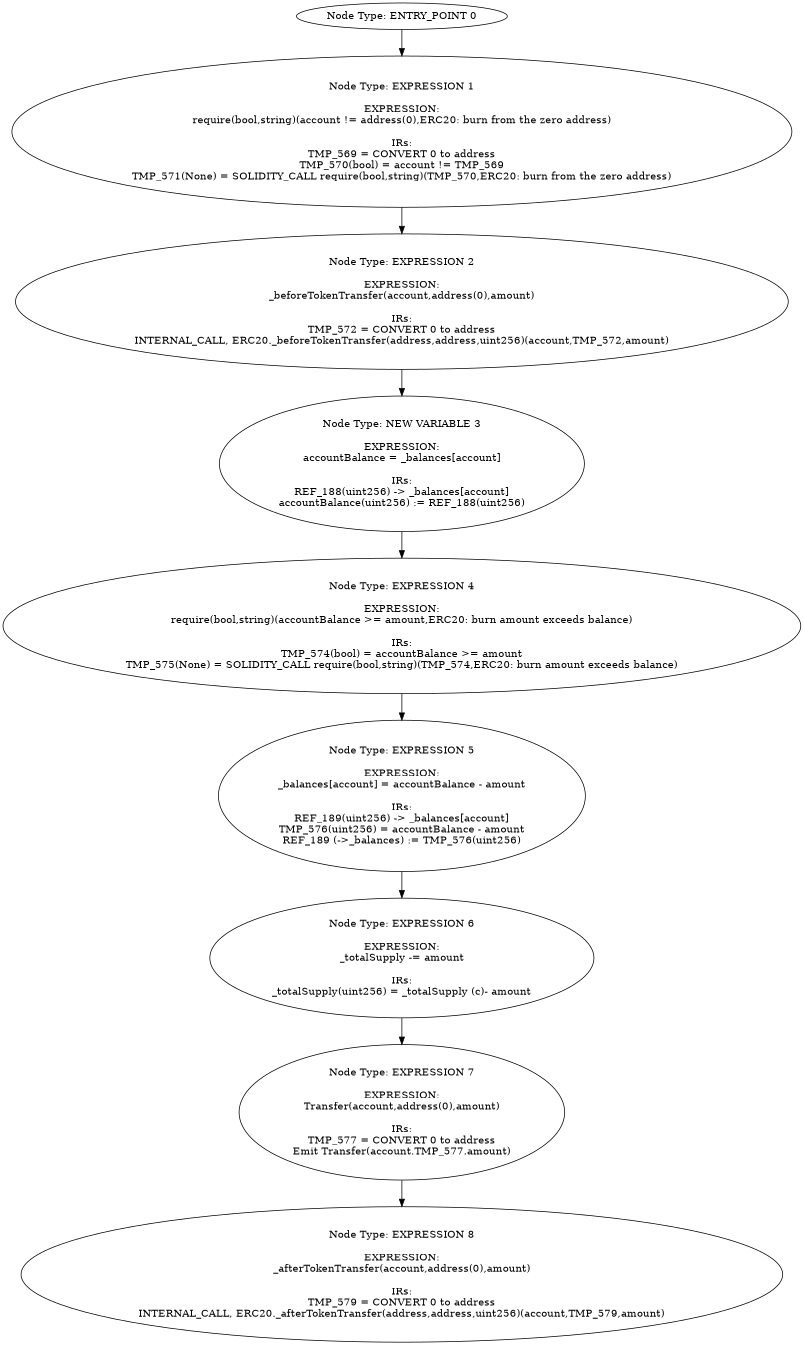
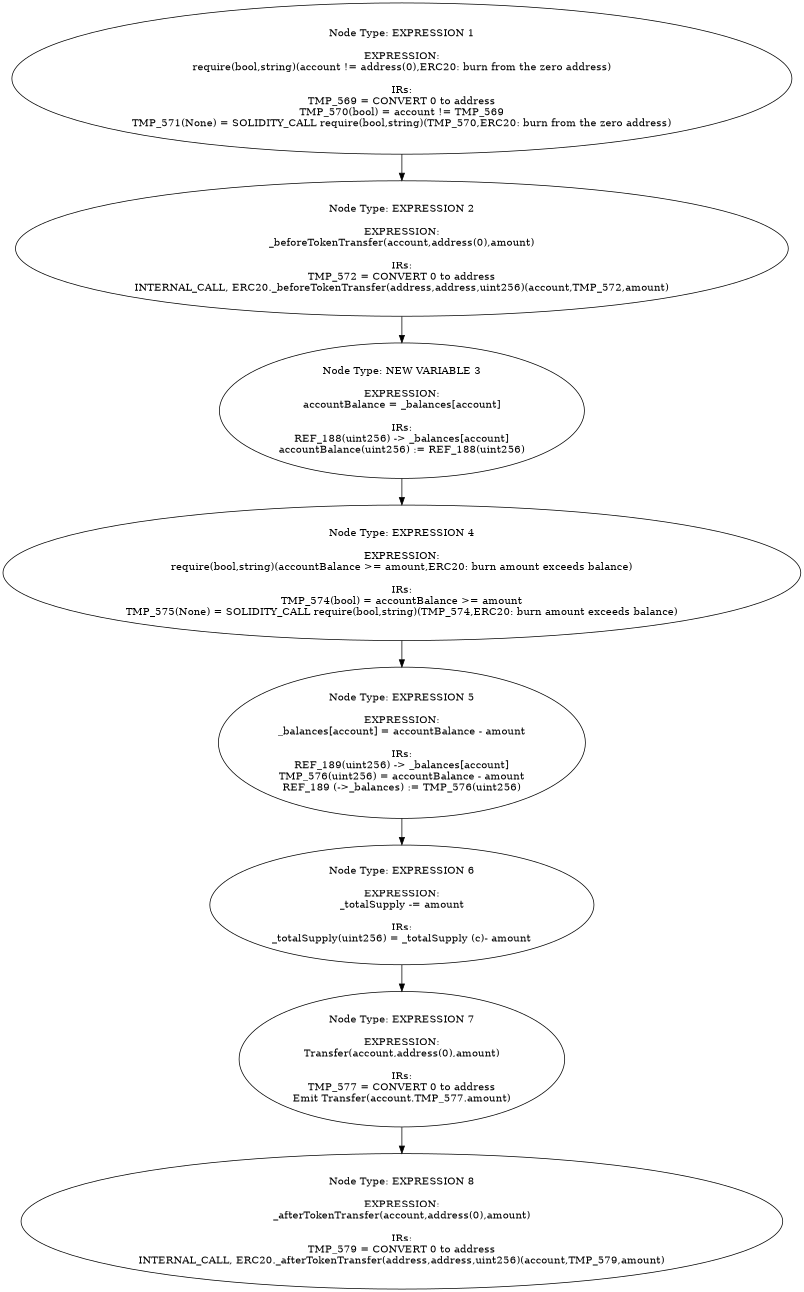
node "Node Type: ENTRY_POINT 0": removed
